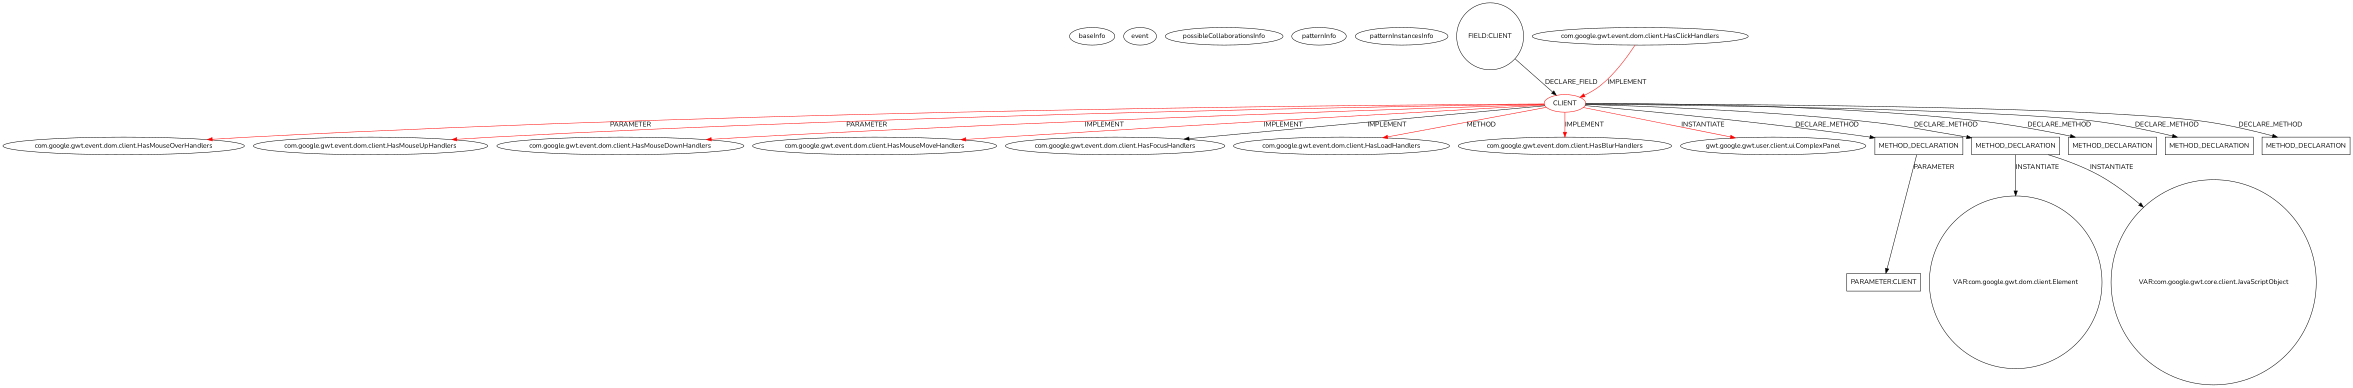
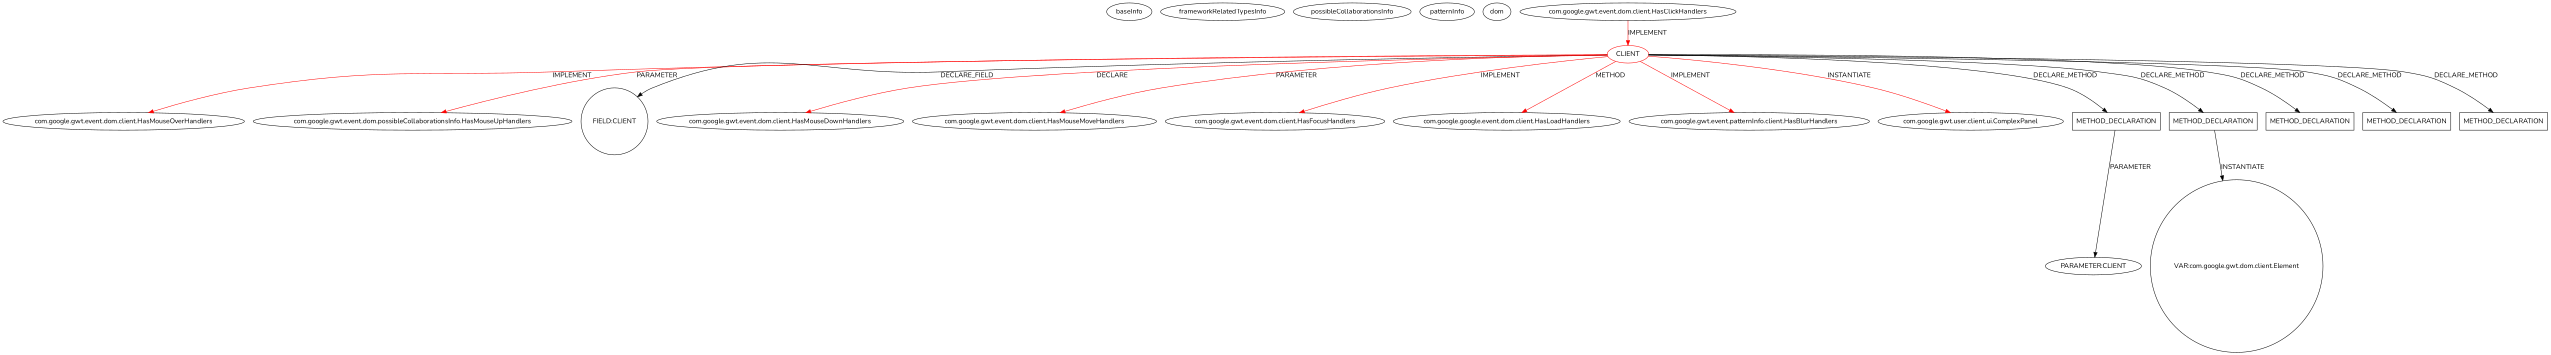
node "event": label "event" -> "frameworkRelatedTypesInfo"
node "patternInstancesInfo": label "patternInstancesInfo" -> "dom"
edge "FIELD:CLIENT" -> "CLIENT": reversed
edge "CLIENT" -> "com.google.gwt.event.dom.client.HasFocusHandlers": color black -> red
edge "CLIENT" -> "com.google.gwt.event.dom.client.HasMouseOverHandlers": label "PARAMETER" -> "IMPLEMENT"
edge "CLIENT" -> "com.google.gwt.event.dom.client.HasMouseDownHandlers": label "IMPLEMENT" -> "DECLARE"
edge "CLIENT" -> "com.google.gwt.event.dom.client.HasMouseMoveHandlers": label "IMPLEMENT" -> "PARAMETER"
node "com.google.gwt.event.dom.client.HasMouseUpHandlers": label "com.google.gwt.event.dom.client.HasMouseUpHandlers" -> "com.google.gwt.event.dom.possibleCollaborationsInfo.HasMouseUpHandlers"
node "com.google.gwt.event.dom.client.HasLoadHandlers": label "com.google.gwt.event.dom.client.HasLoadHandlers" -> "com.google.google.event.dom.client.HasLoadHandlers"
node "com.google.gwt.event.dom.client.HasBlurHandlers": label "com.google.gwt.event.dom.client.HasBlurHandlers" -> "com.google.gwt.event.patternInfo.client.HasBlurHandlers"
node "gwt.google.gwt.user.client.ui.ComplexPanel": label "gwt.google.gwt.user.client.ui.ComplexPanel" -> "com.google.gwt.user.client.ui.ComplexPanel"
node "PARAMETER:CLIENT": shape box -> ellipse
node "VAR:com.google.gwt.core.client.JavaScriptObject": removed
